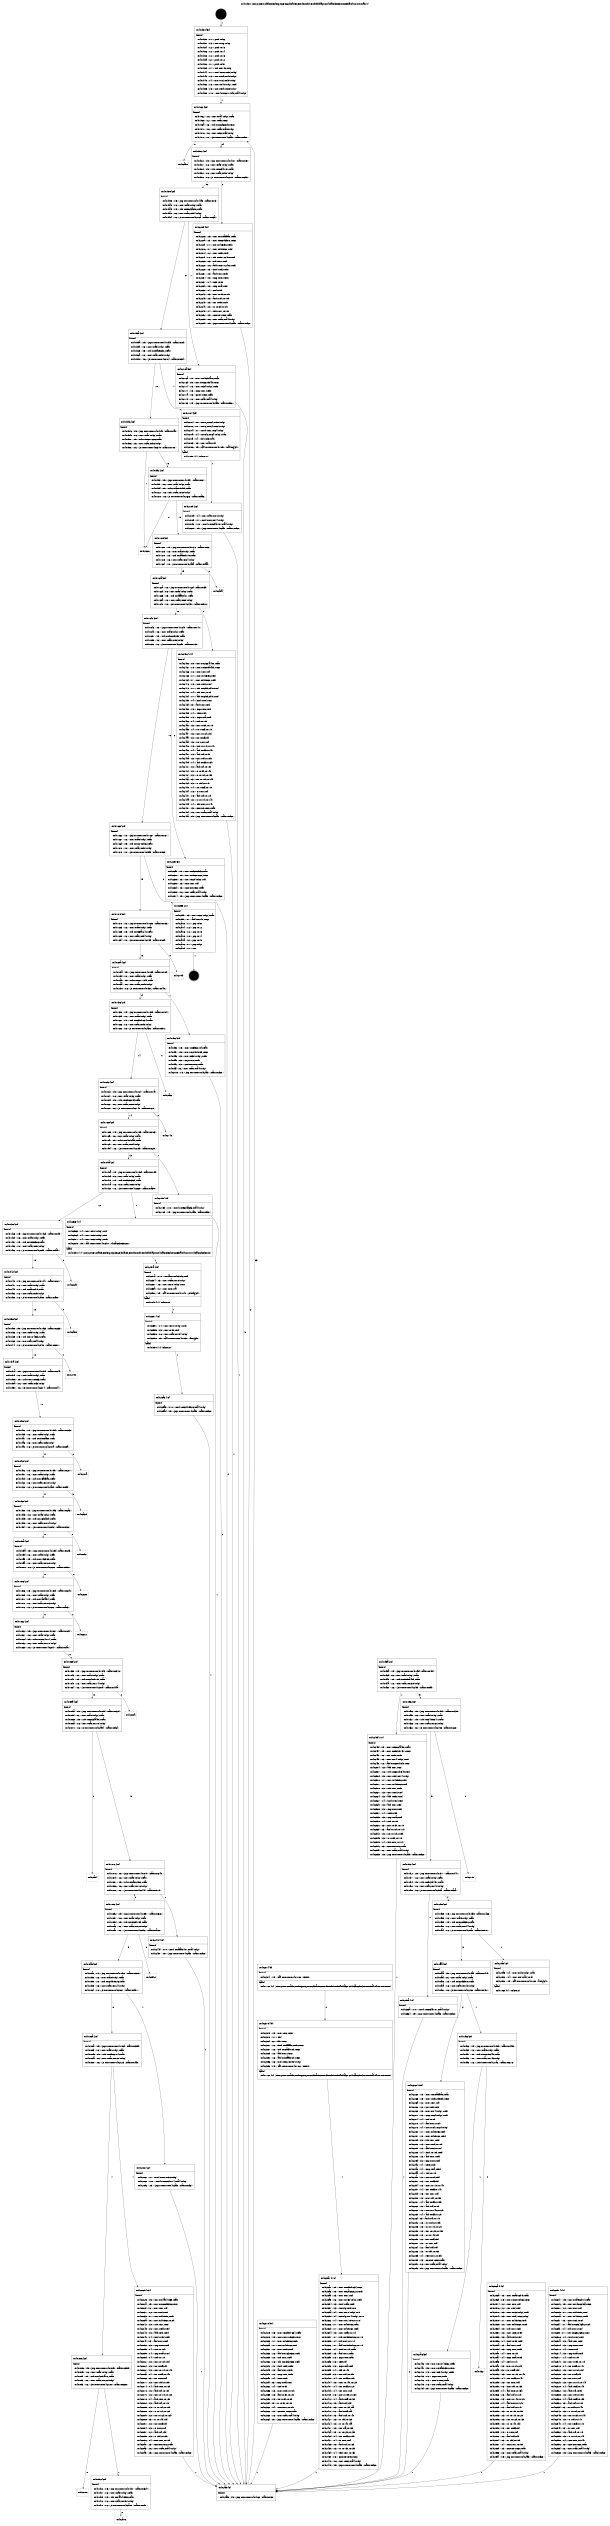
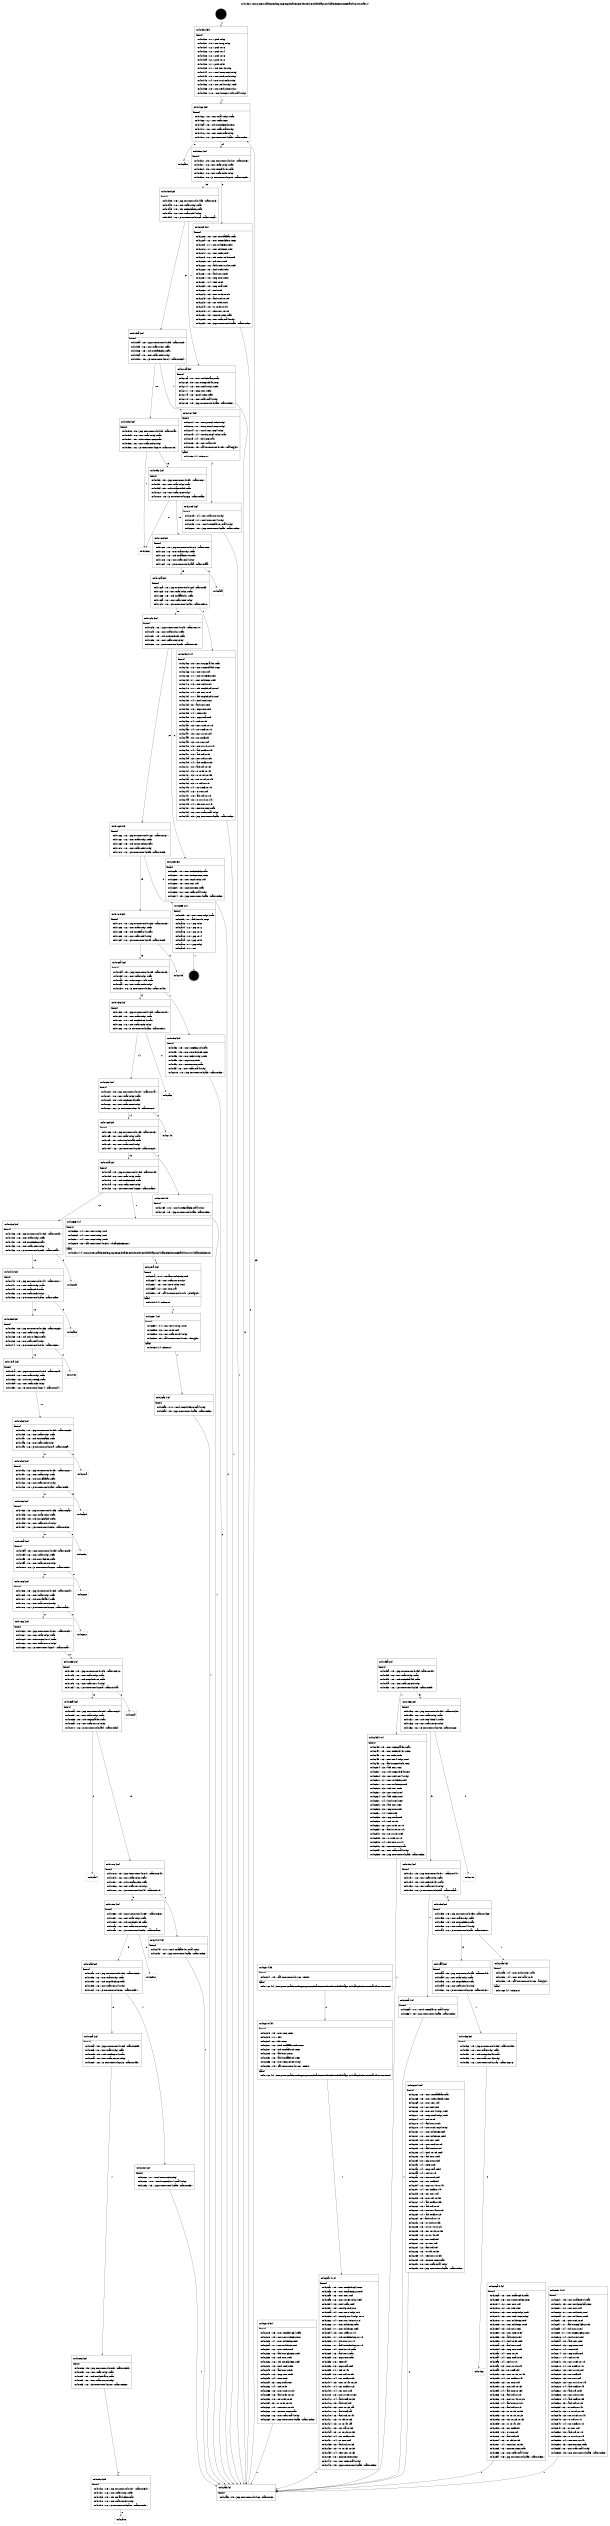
edge "0x401c46 [28]" -> "0x401c62 [28]": label " 16" -> " 21"
edge "0x401e92 [28]" -> "0x401e76 [28]": reversed
edge "0x401faa [28]" -> "0x402260 [155]": removed, label "2"
node "0x402025 [137]": removed
node "0x4021a6 [30]": removed
node "0x402188": removed
